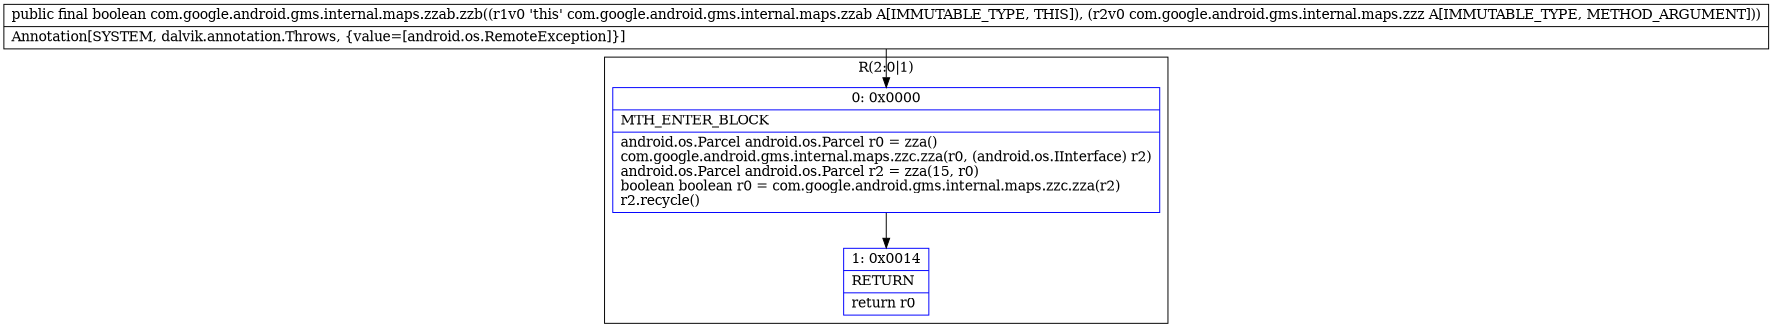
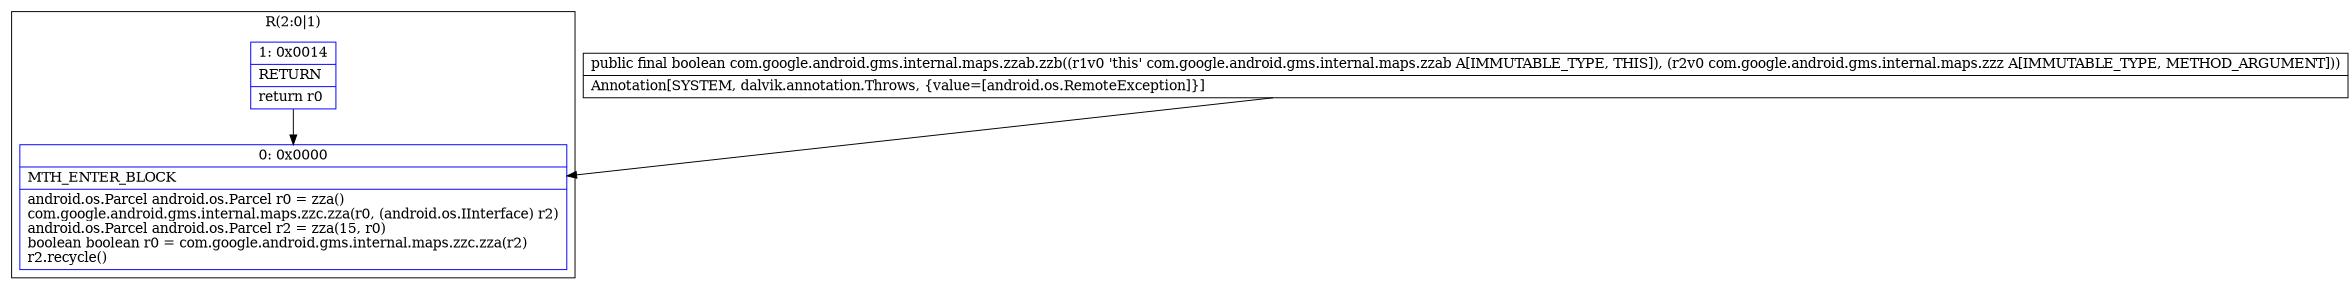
edge "0: 0x0000" -> "1: 0x0014": reversed
